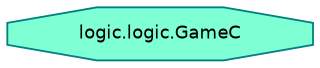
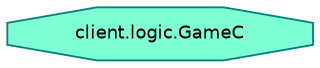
node "logic.logic.GameC": label "logic.logic.GameC" -> "client.logic.GameC"
